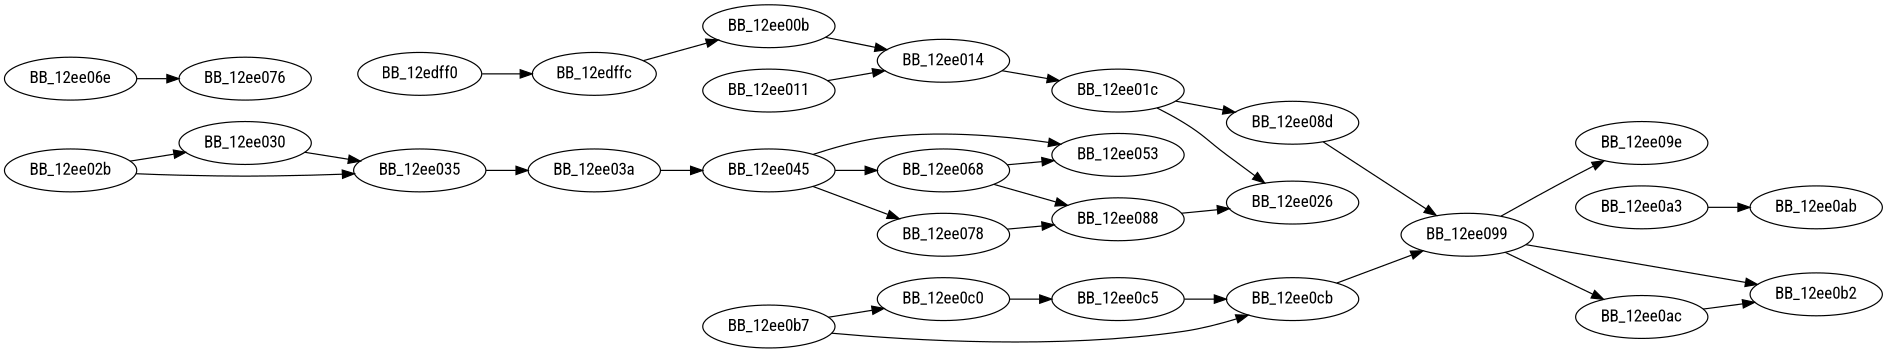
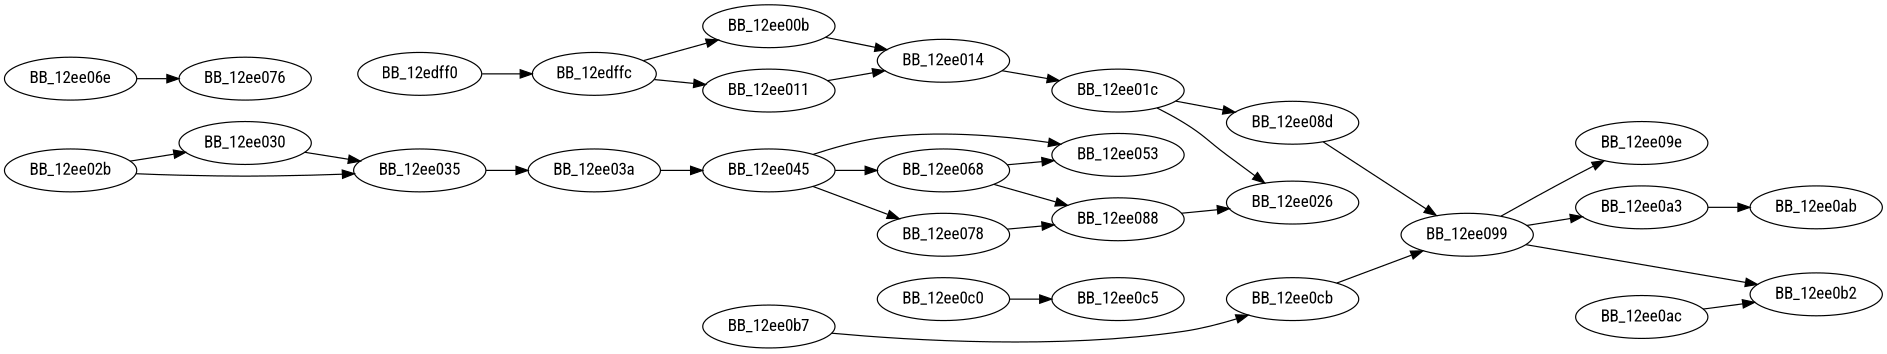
edge "BB_12edffc" -> "BB_12ee011": added
edge "BB_12ee099" -> "BB_12ee0ac": now "BB_12ee099" -> "BB_12ee0a3"
edge "BB_12ee0c5" -> "BB_12ee0cb": removed
edge "BB_12ee0b7" -> "BB_12ee0c0": removed
